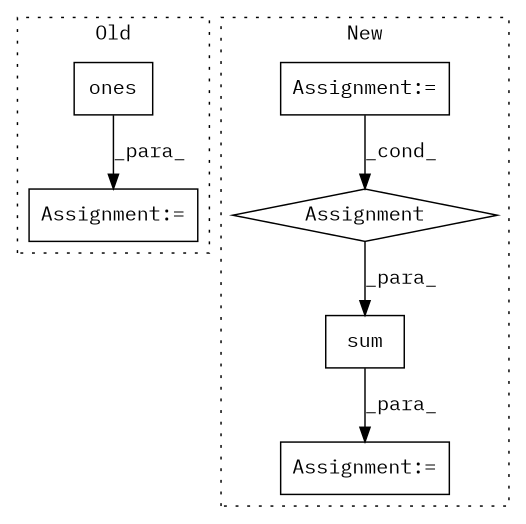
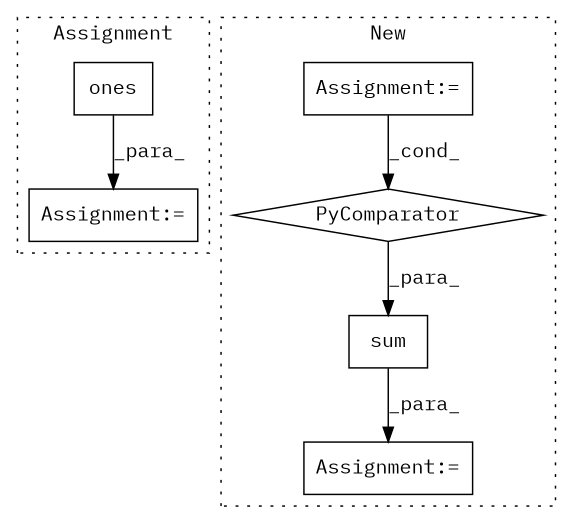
cluster "Old": label "Old" -> "Assignment"
node "Assignment": label "Assignment" -> "PyComparator"
